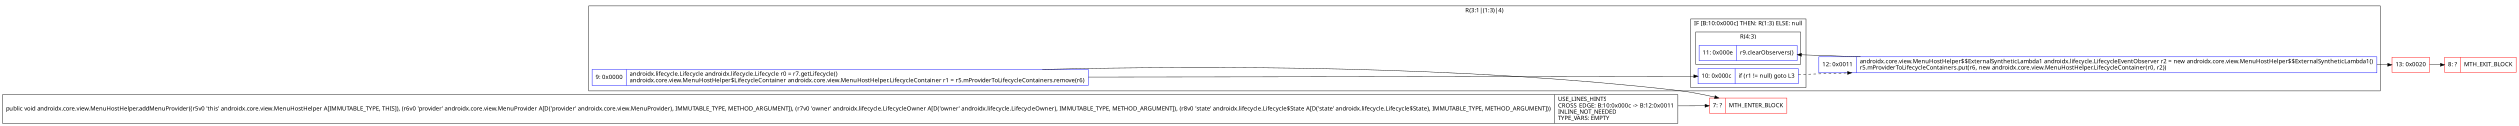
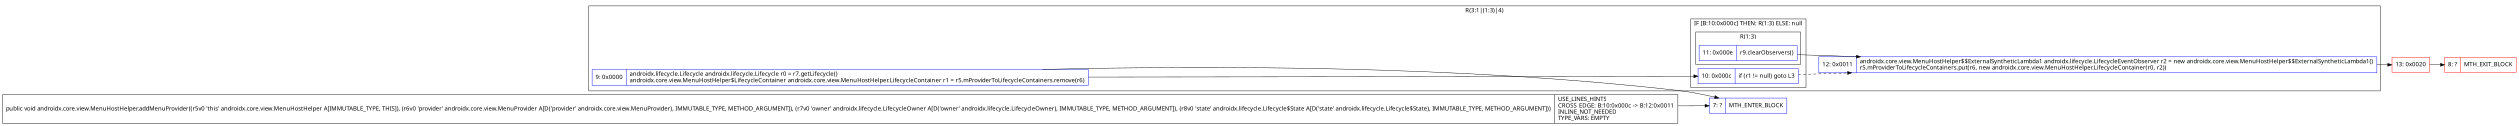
cluster "R(4:3)": label "R(4:3)" -> "R(1:3)"
edge "12: 0x0011" -> "11: 0x000e": reversed
node "7: ?": color red -> blue
